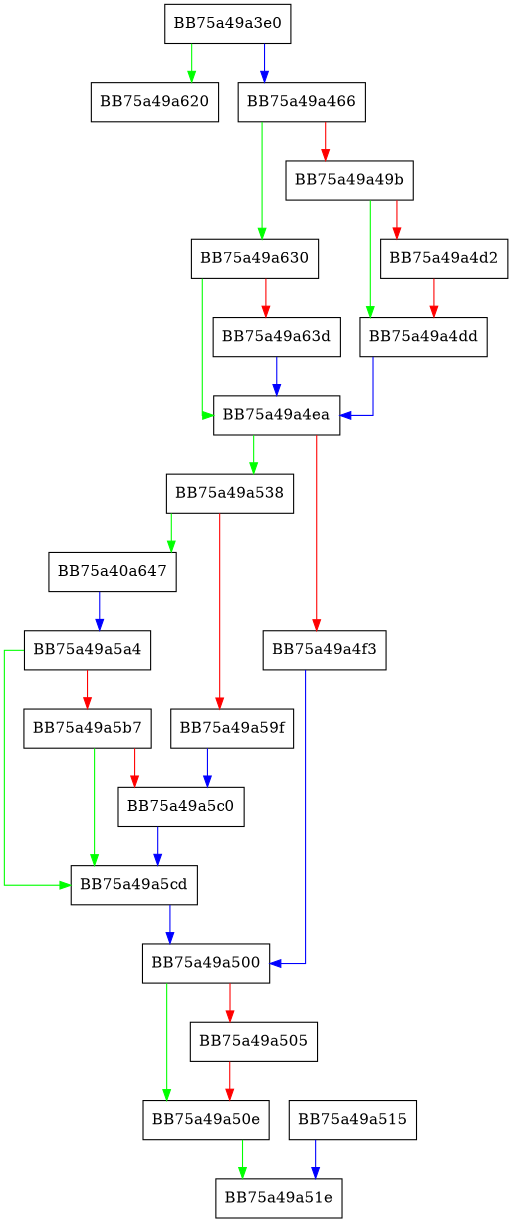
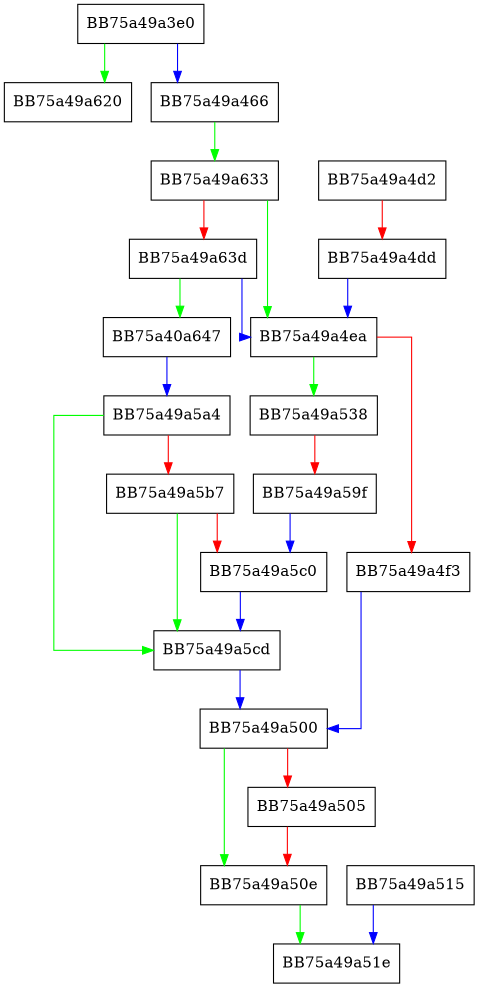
node "BB75a49a49b": removed
node "BB75a49a630": label "BB75a49a630" -> "BB75a49a633"
edge "BB75a49a538" -> "BB75a40a647": now "BB75a49a63d" -> "BB75a40a647"
